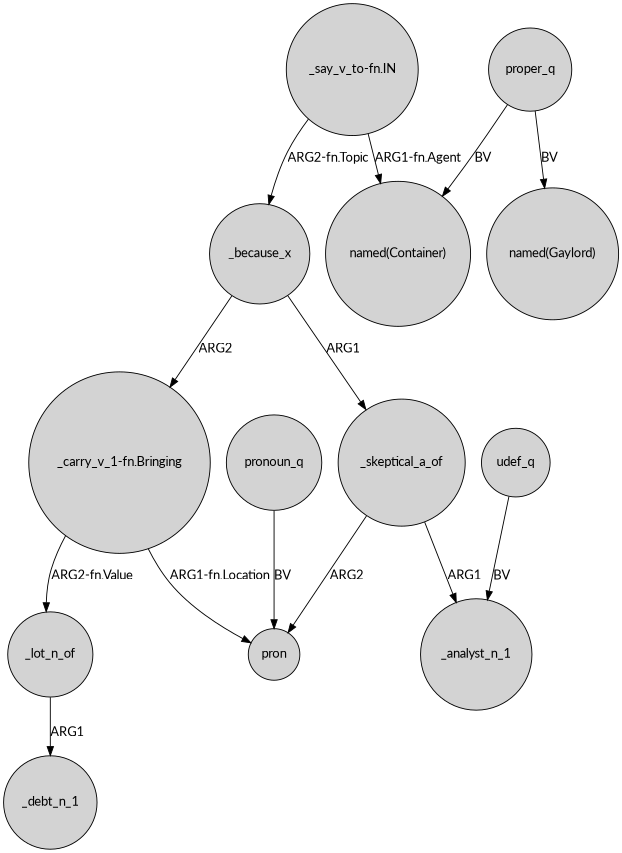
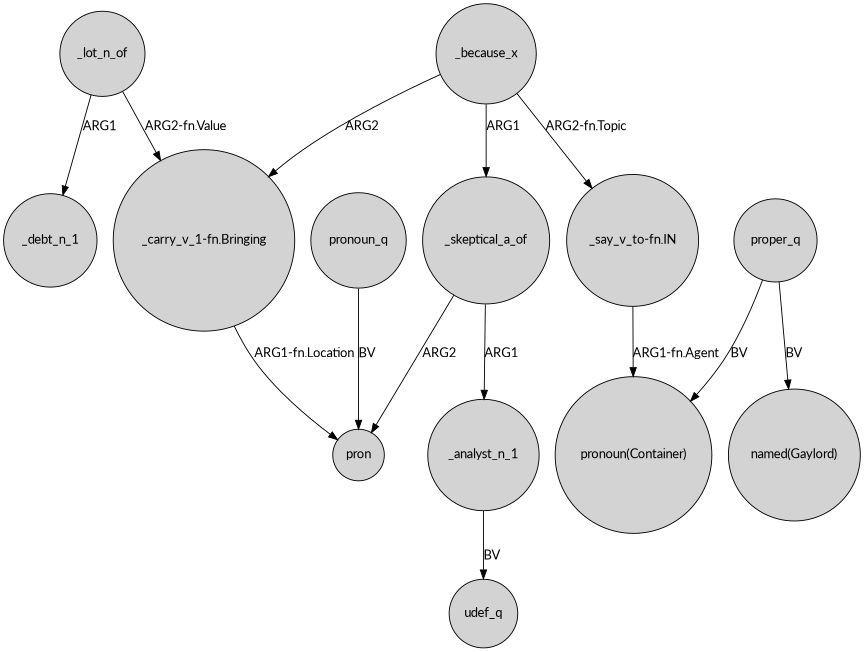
edge "_say_v_to-fn.IN" -> "_because_x": reversed
node "named(Container)": label "named(Container)" -> "pronoun(Container)"
edge "udef_q" -> "_analyst_n_1": reversed
edge "_carry_v_1-fn.Bringing" -> "_lot_n_of": reversed
